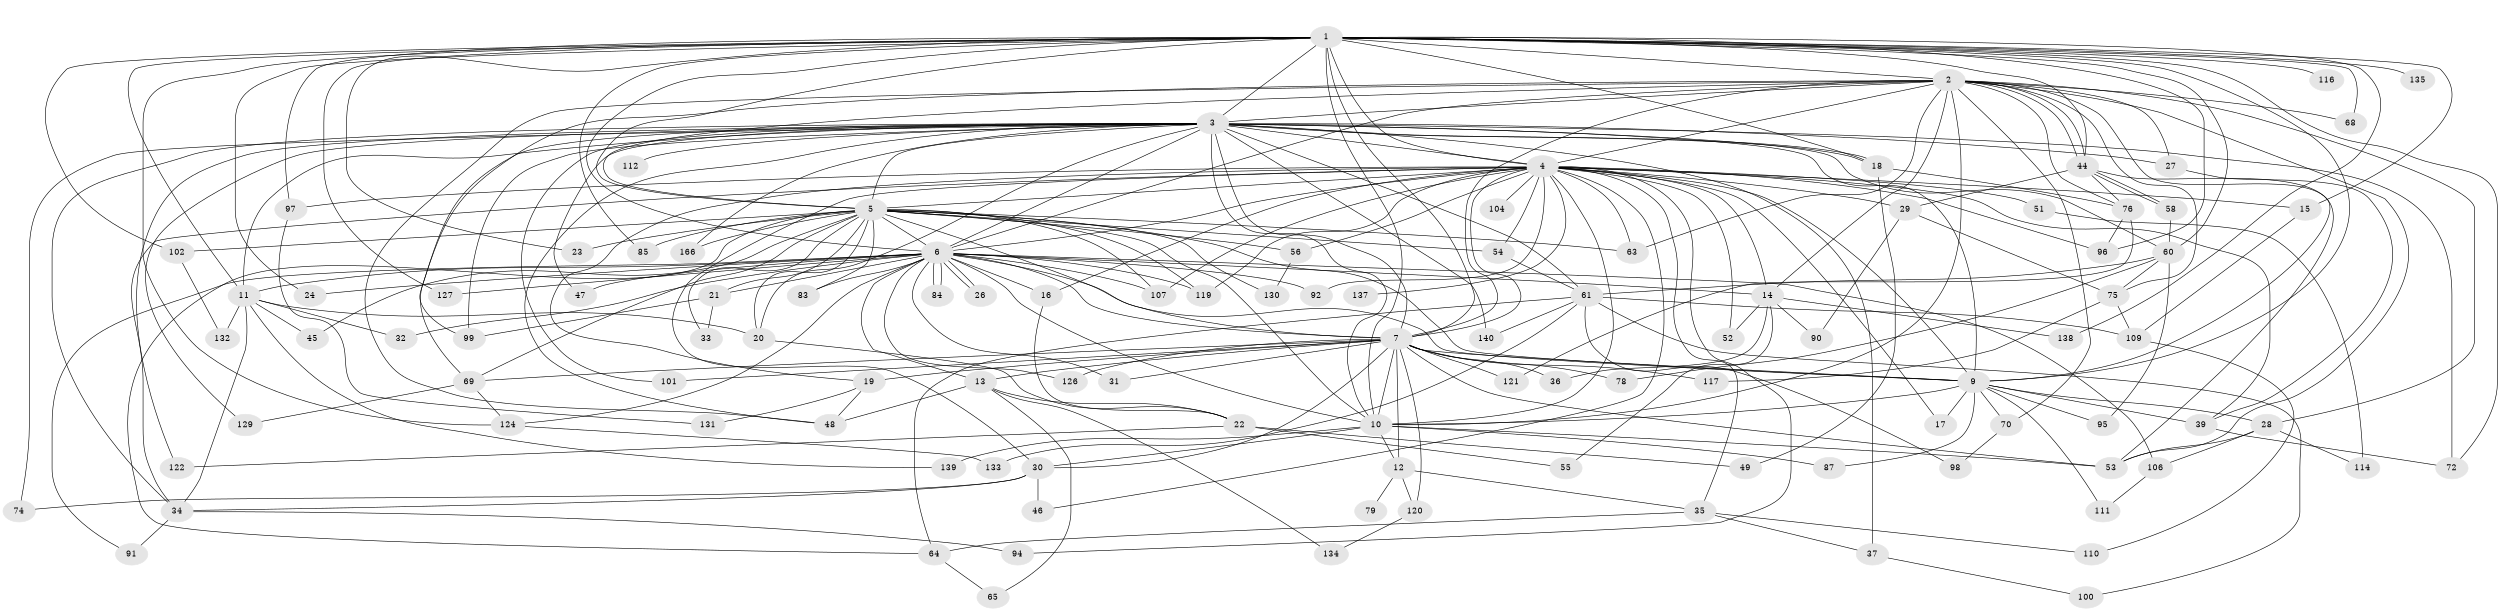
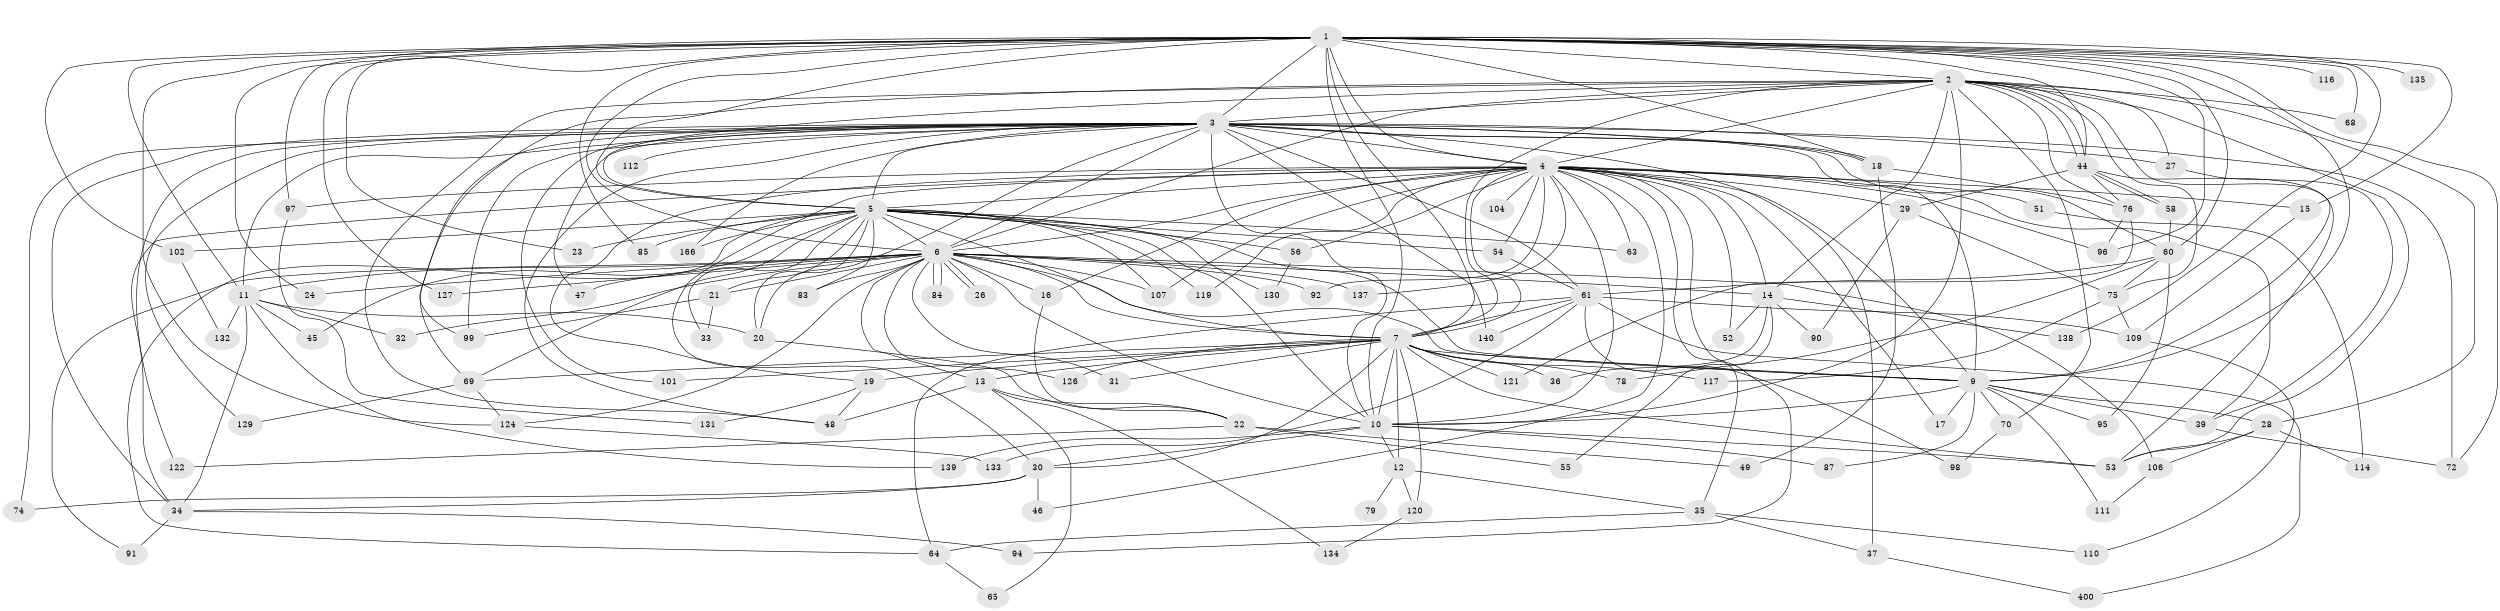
edge "2" -- "63": removed
edge "3" -- "7": now "61" -- "7"
edge "6" -- "119": now "6" -- "137"
node "100": label "100" -> "400"
